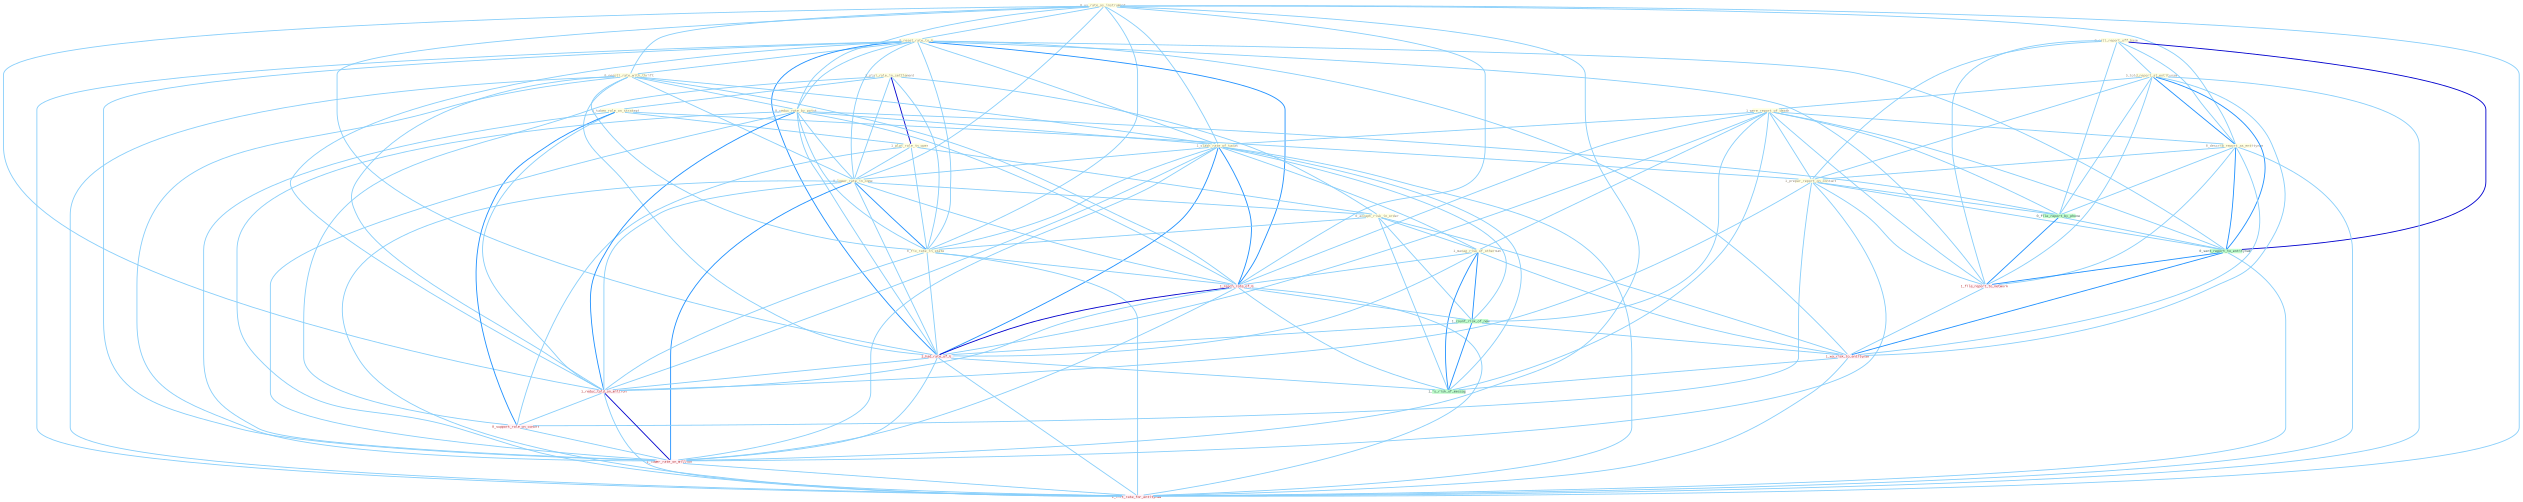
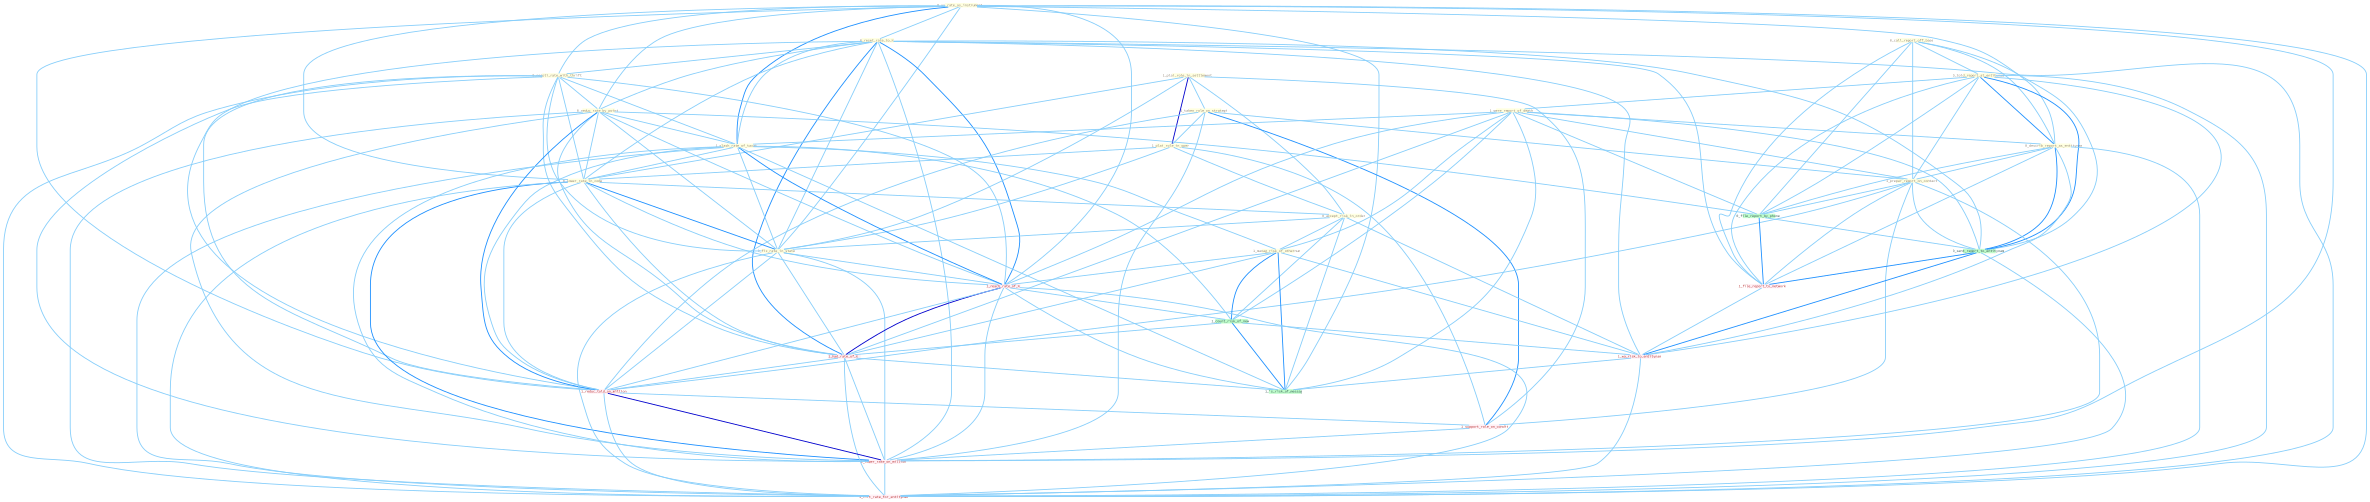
edge "0_us_rate_as_instrument" -- "1_had_rate_of_%": now "0_us_rate_as_instrument" -- "1_'s_risk_of_messag"
edge "0_us_rate_as_instrument" -- "1_slash_rate_of_taxat": color #87cefa -> #1e90ff
edge "0_call_report_off_base" -- "0_sent_report_to_entitynam": color #0000cd -> #87cefa
edge "1_were_report_of_death" -- "1_file_report_to_network": removed
edge "1_slash_rate_of_taxat" -- "1_had_rate_of_%": removed
edge "0_fix_rate_in_state" -- "1_lower_rate_on_million": added
node "0_support_role_on_condit": label "0_support_role_on_condit" -> "1_support_role_on_condit"
